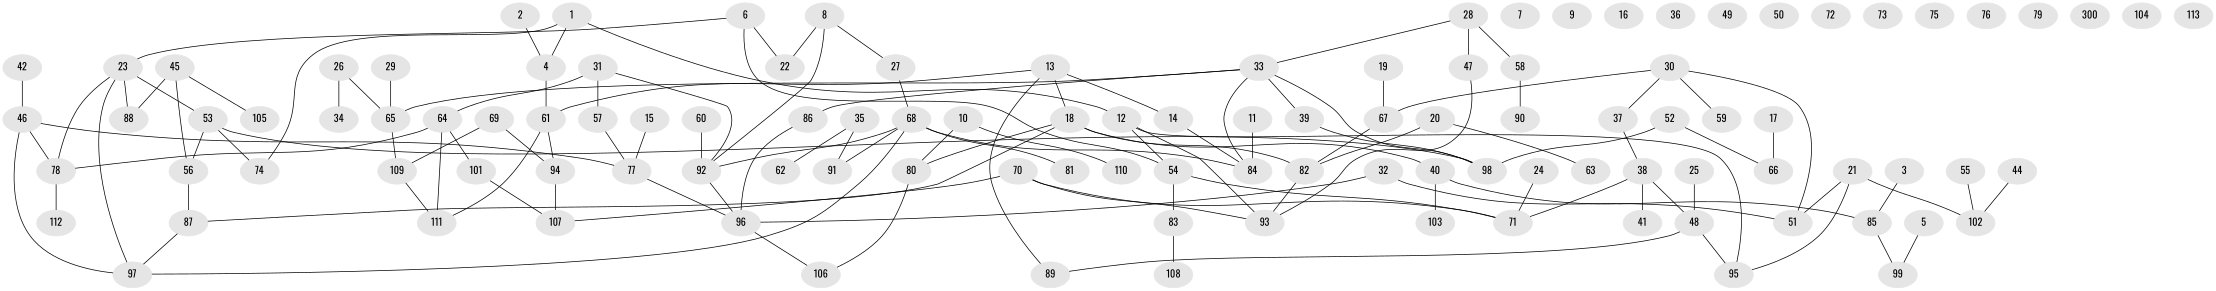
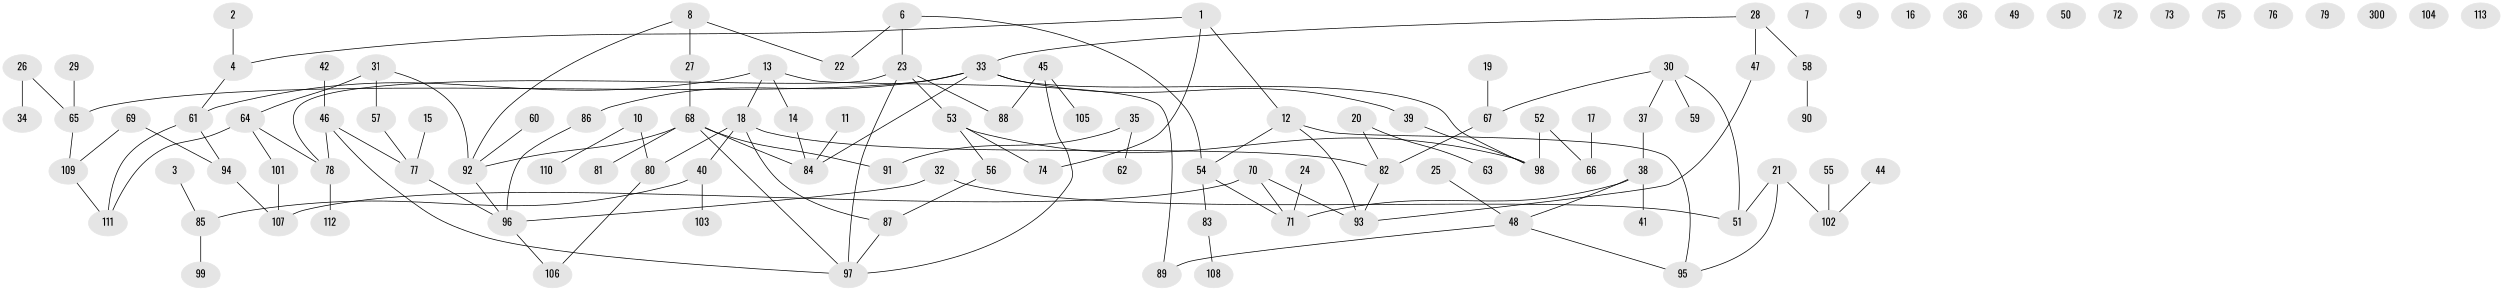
edge "45" -- "56": now "45" -- "97"
node "5": removed
